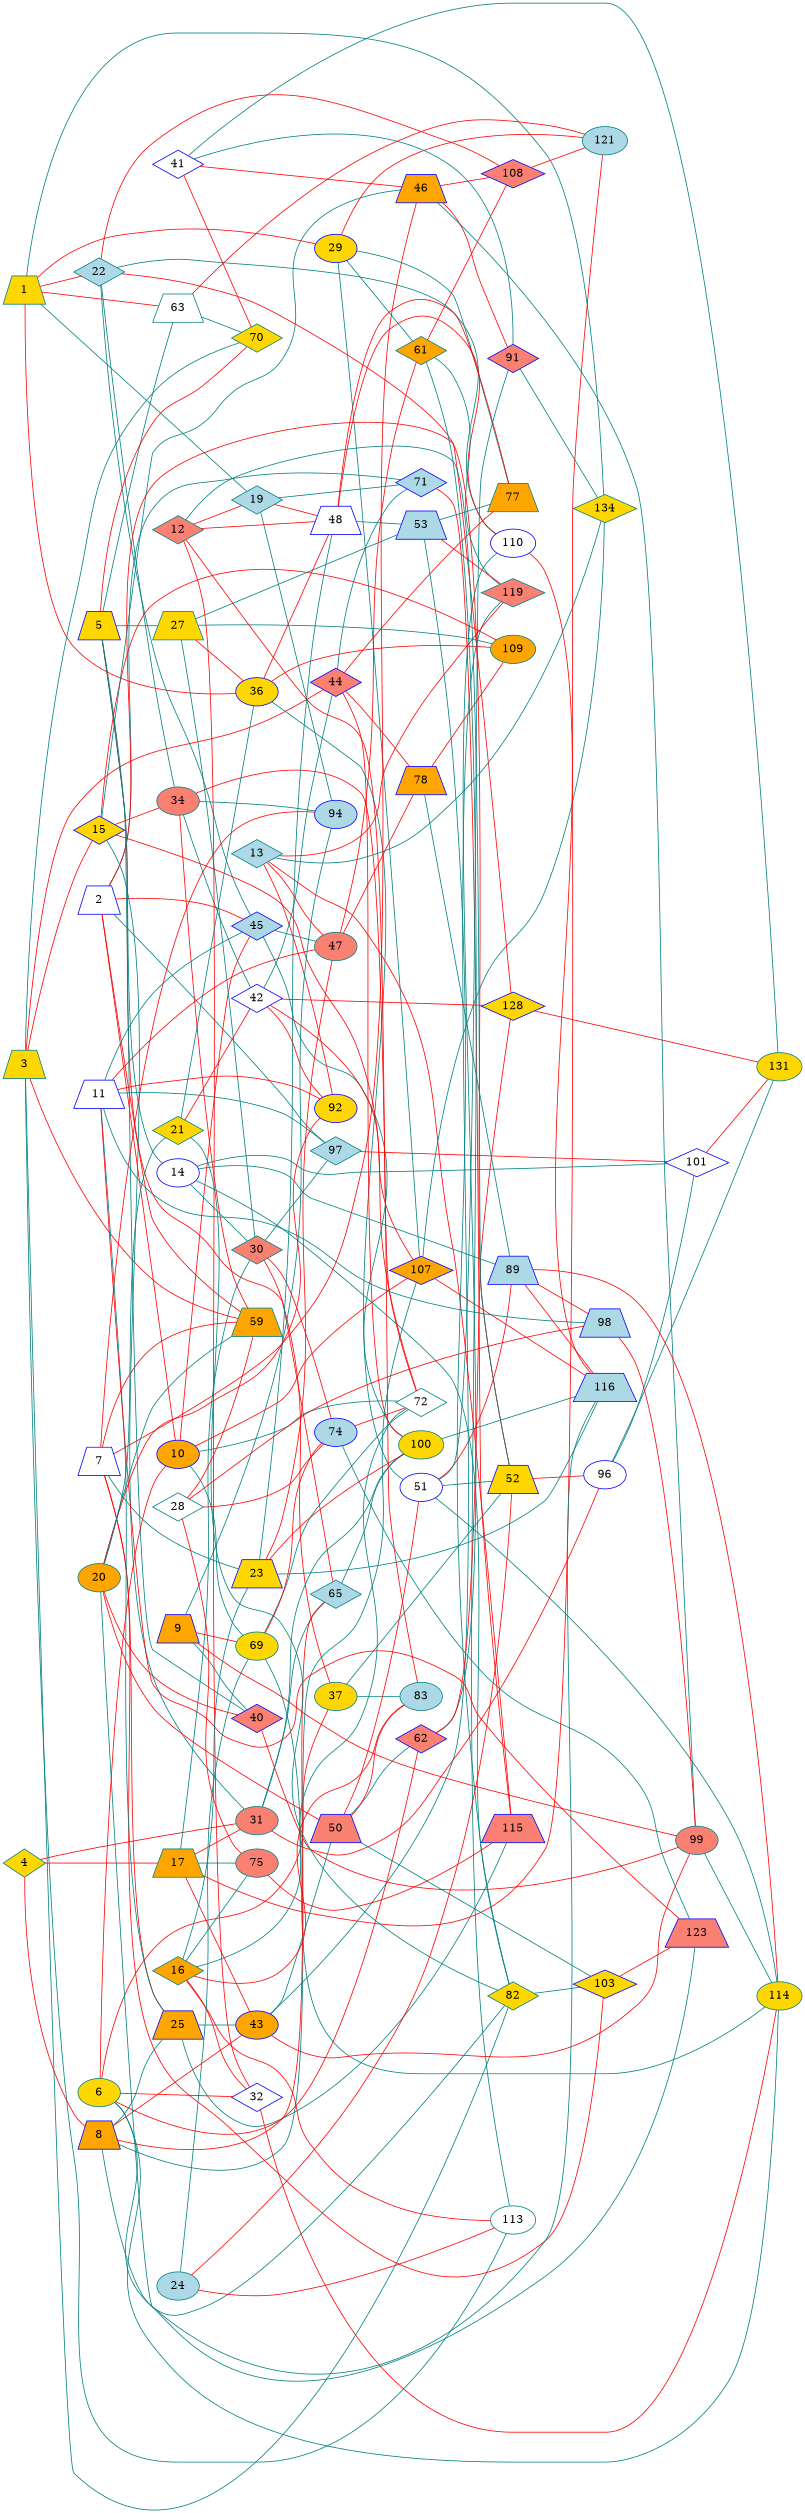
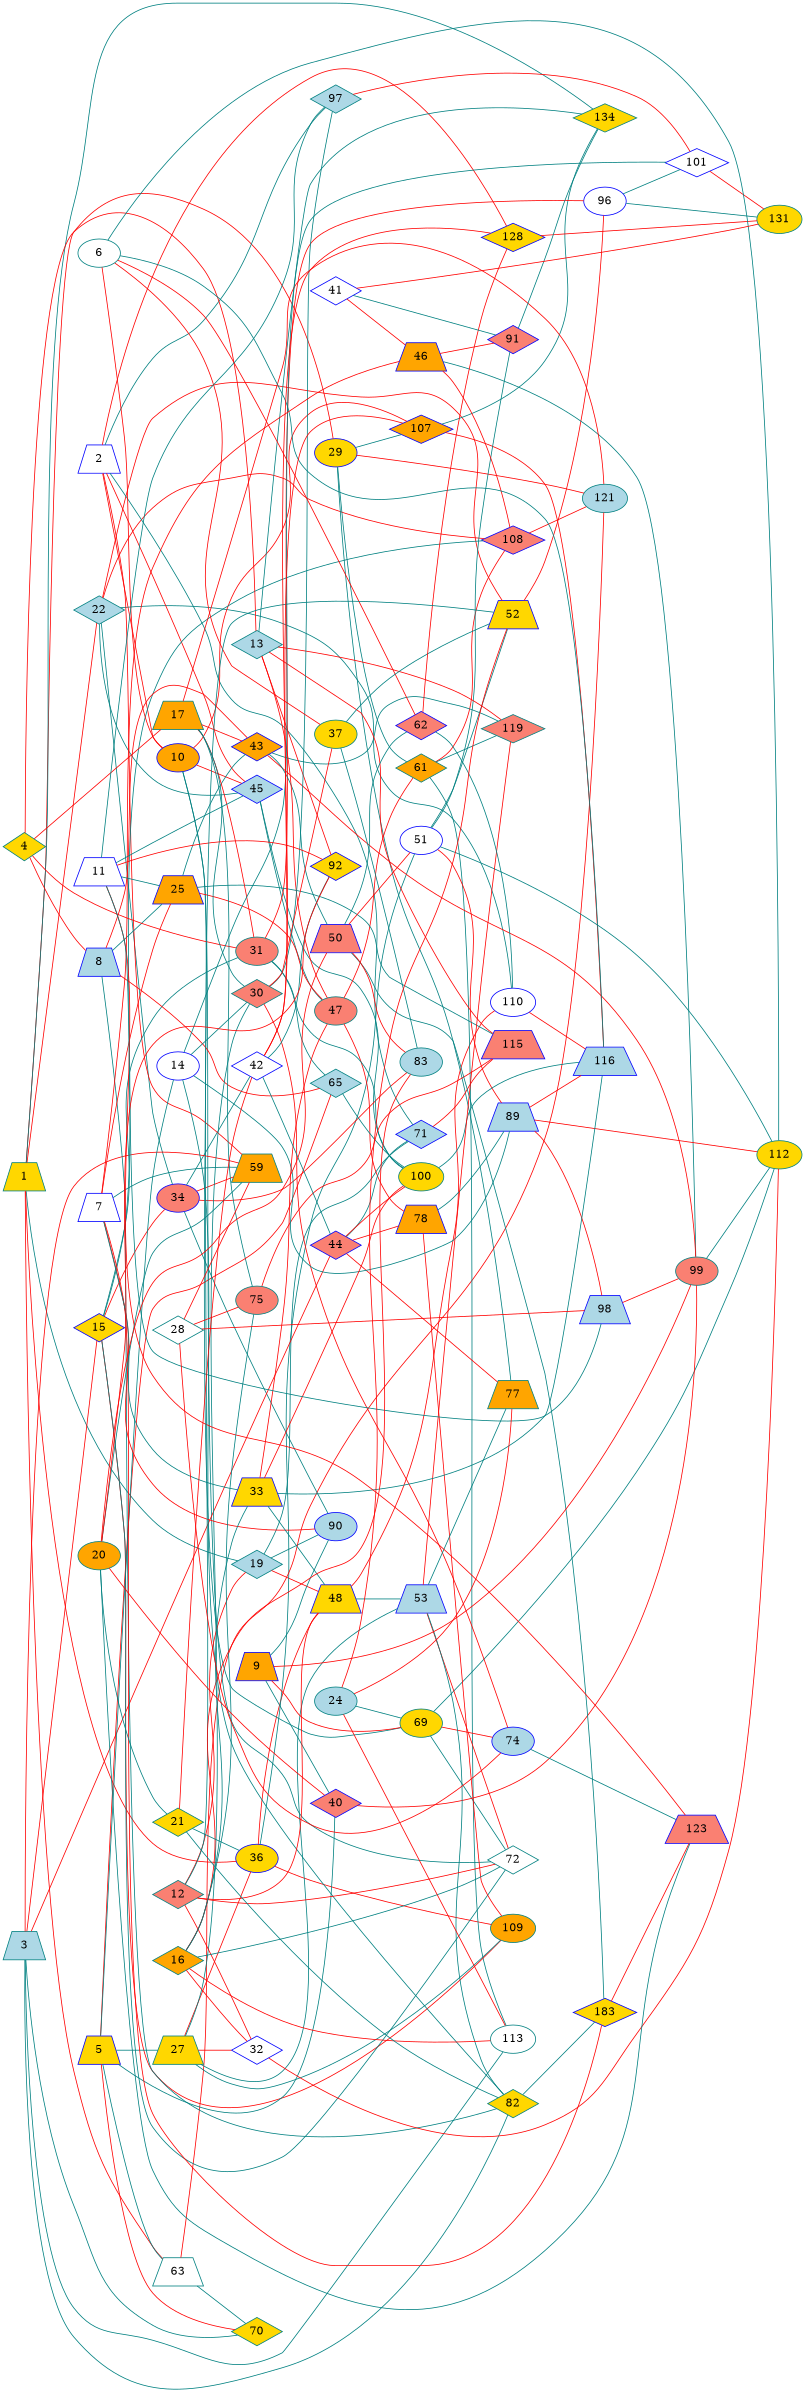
edge "41" -- "70": removed
edge "41" -- "131": color teal -> red
edge "13" -- "4": added
edge "77" -- "48": now "77" -- "24"
edge "46" -- "15": now "108" -- "15"
node "48": fillcolor white -> gold
node "34": color teal -> blue
node "94": label "94" -> "90"
edge "47" -- "11": now "47" -- "25"
edge "42" -- "92": color red -> teal
edge "15" -- "72": color red -> teal
node "3": fillcolor gold -> lightblue
node "92": shape ellipse -> diamond
edge "59" -- "7": color red -> teal
edge "72" -- "74": now "72" -- "53"
node "23": label "23" -> "33"
edge "107" -- "8": removed
node "103": label "103" -> "183"
node "114": label "114" -> "112"
node "43": shape ellipse -> diamond
node "6": fillcolor gold -> white
edge "6" -- "32": now "27" -- "32"
node "8": fillcolor orange -> lightblue
